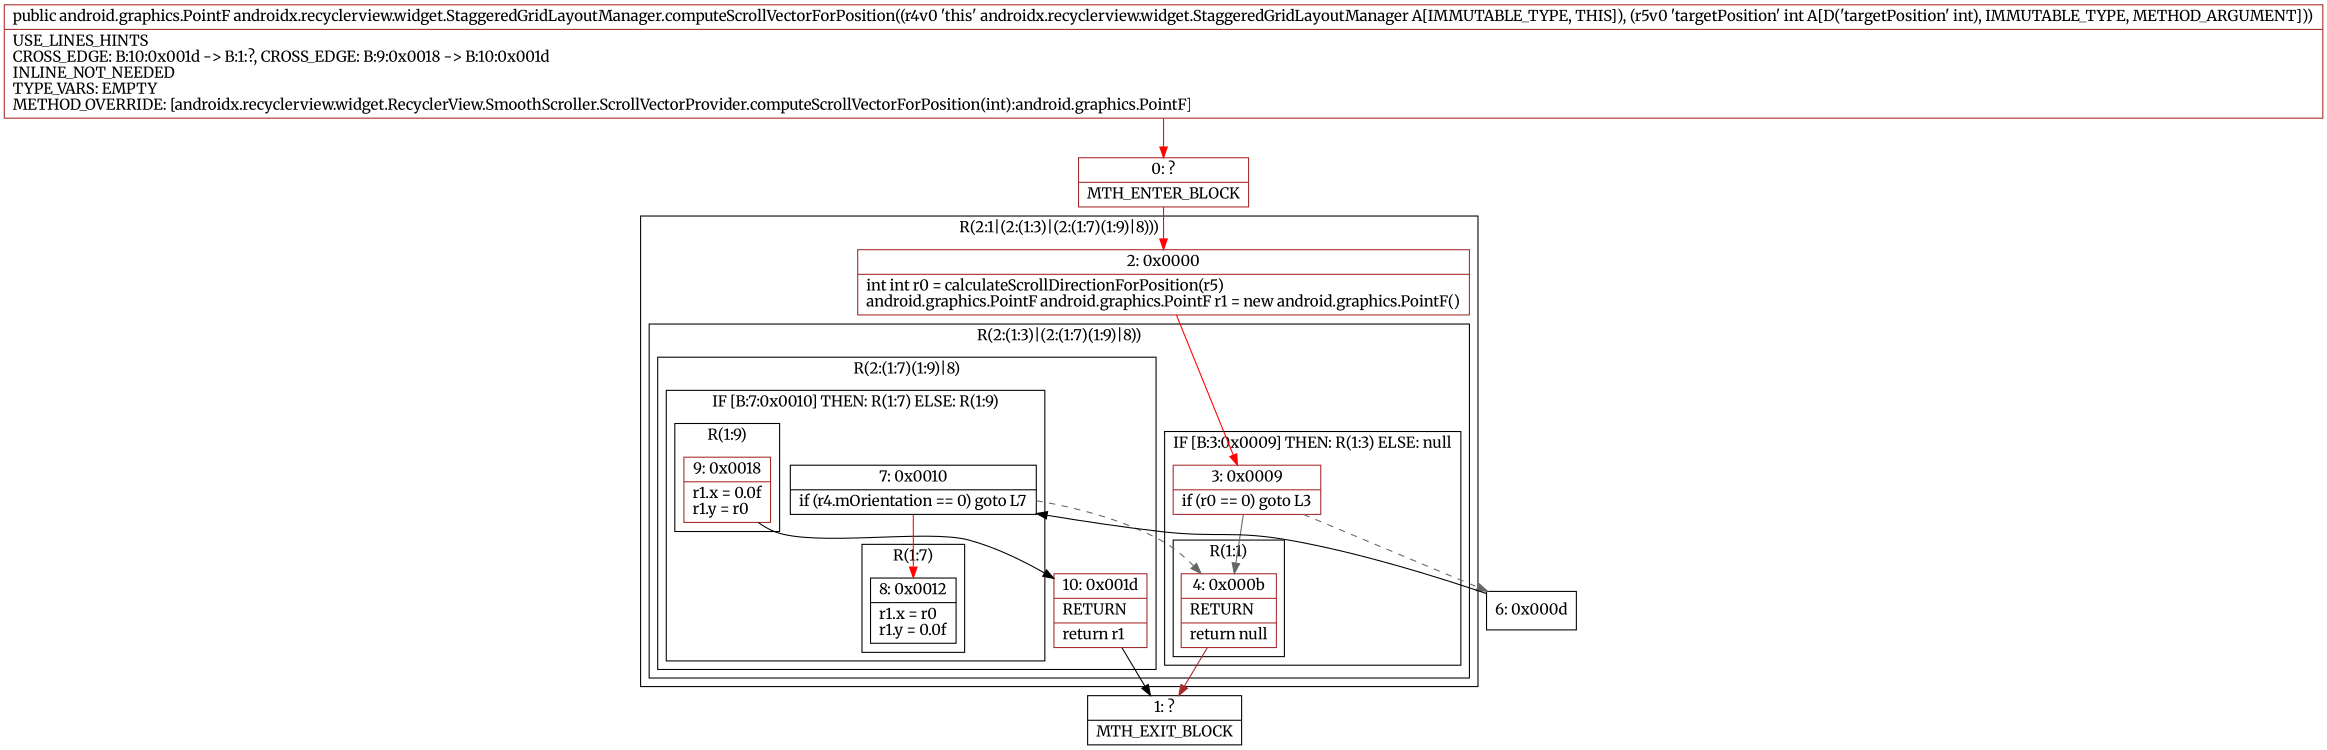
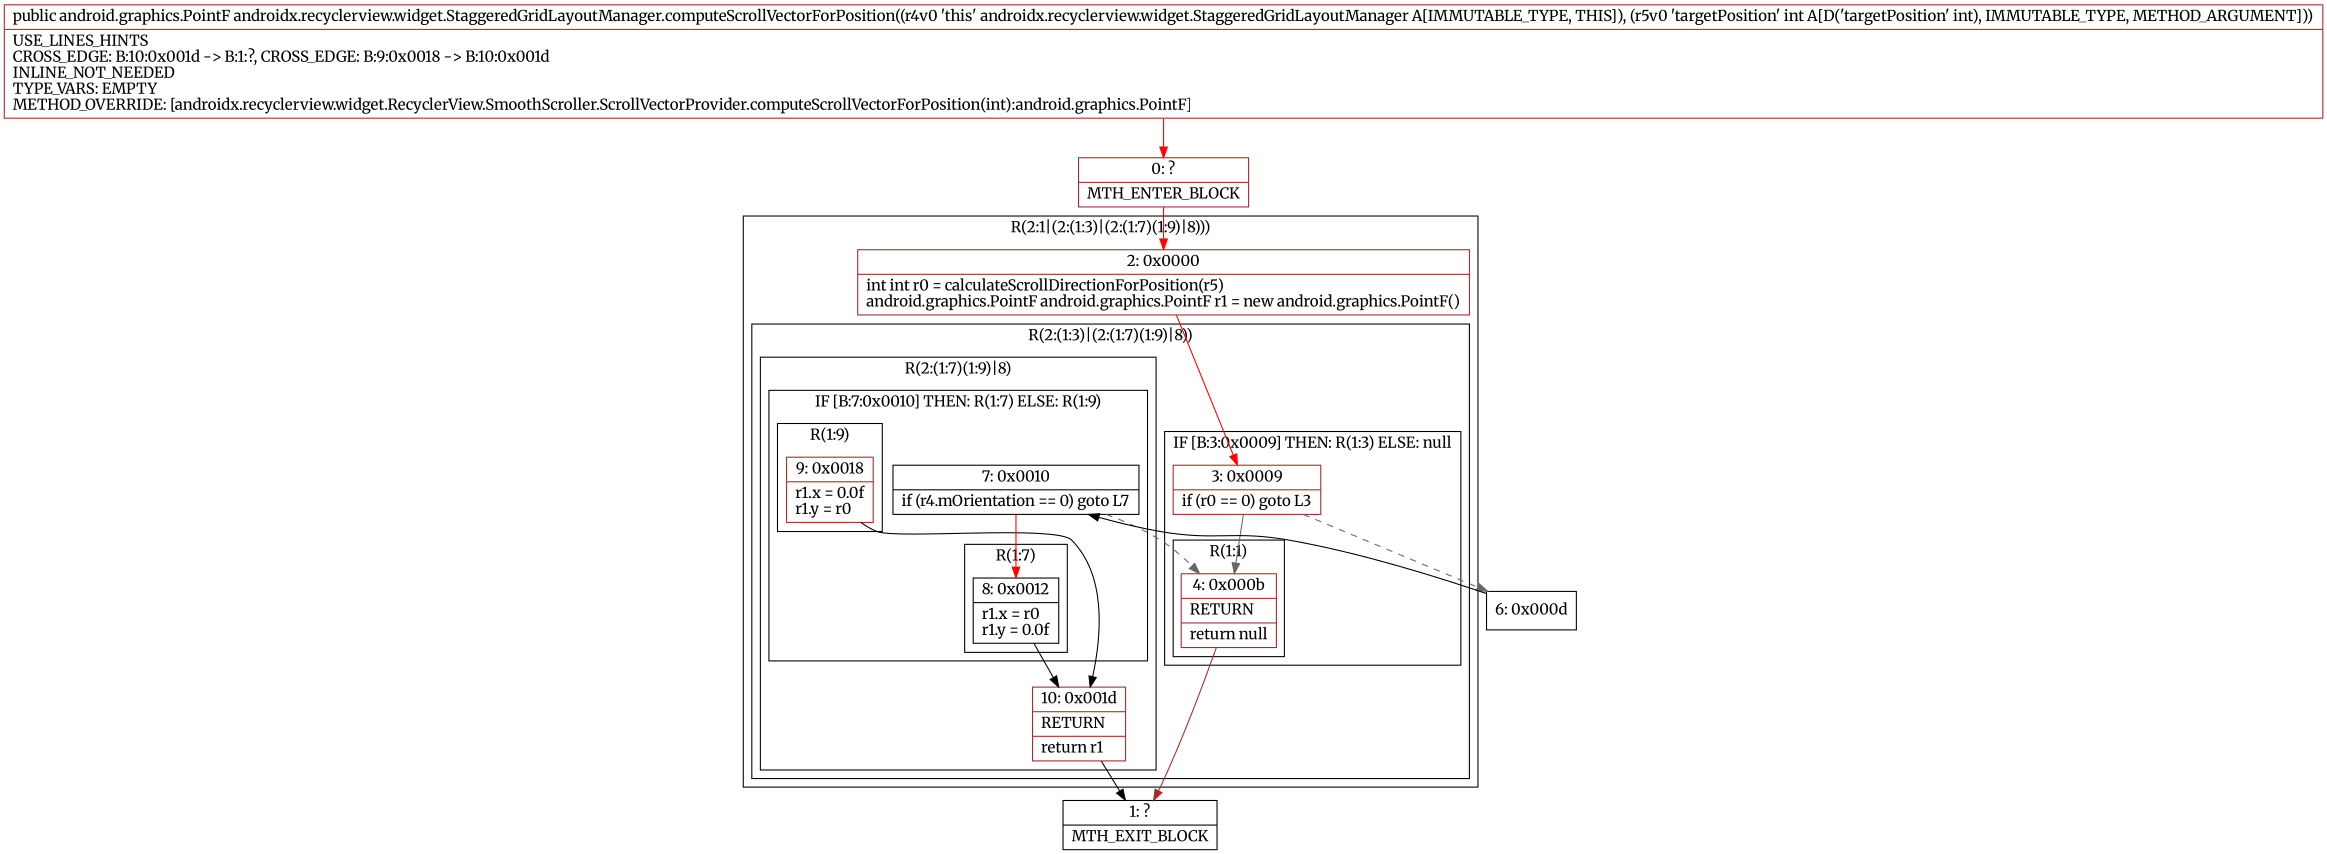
edge "8: 0x0012" -> "10: 0x001d": added
